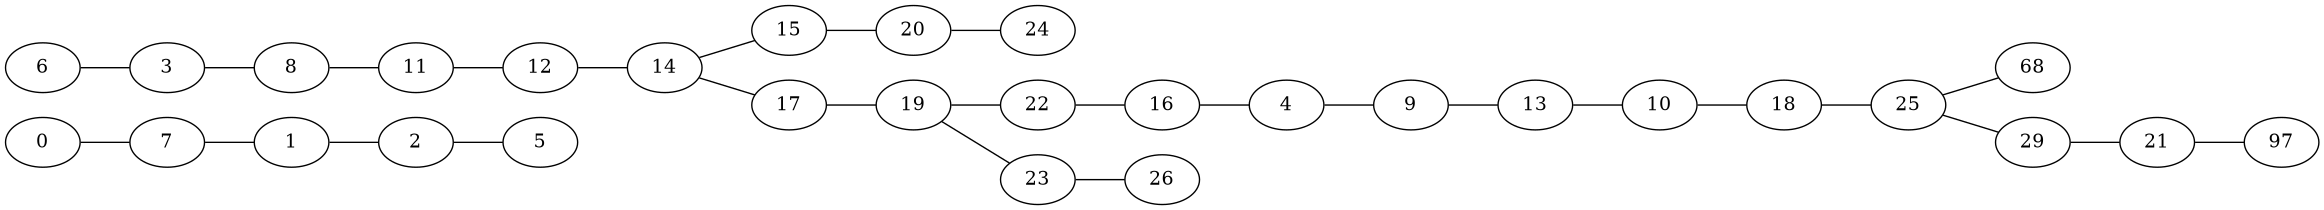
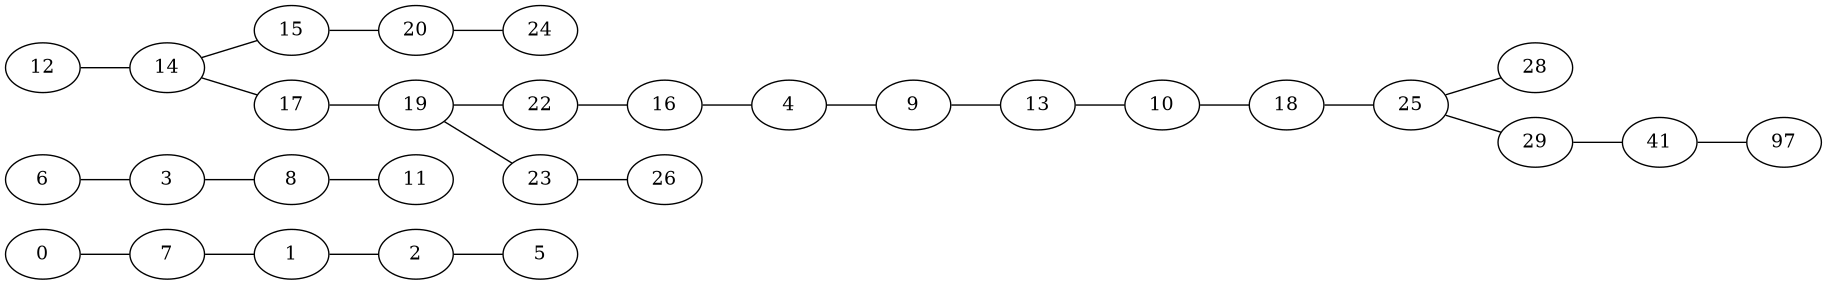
edge "11" -- "12": removed
node "68": label "68" -> "28"
node "21": label "21" -> "41"
